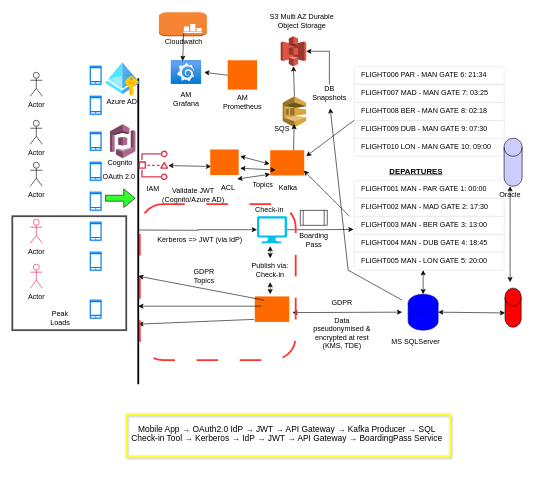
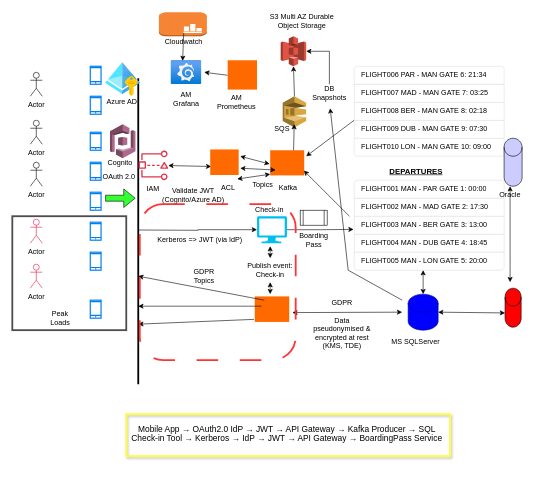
node "AM Prometheus": moved (242, 102) -> (236, 102)
node "Publish via: Check-in": label "Publish via: Check-in" -> "Publish event: Check-in"
